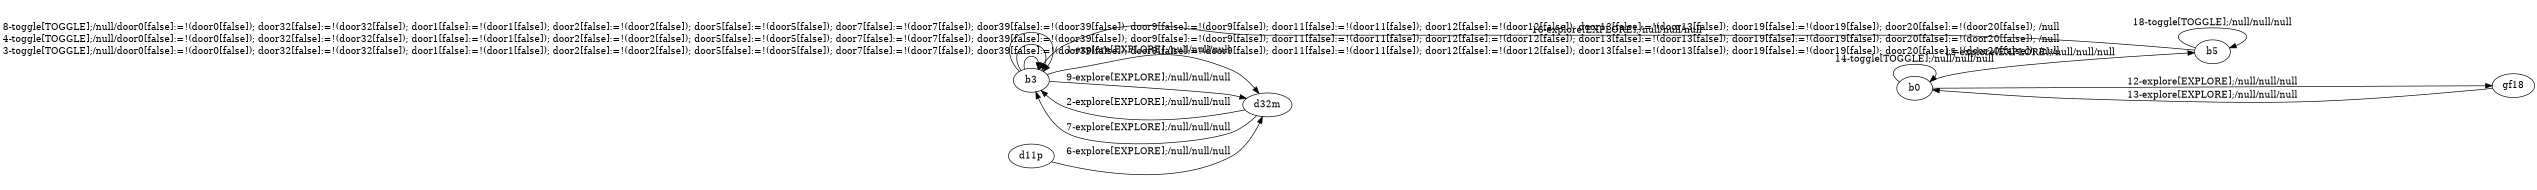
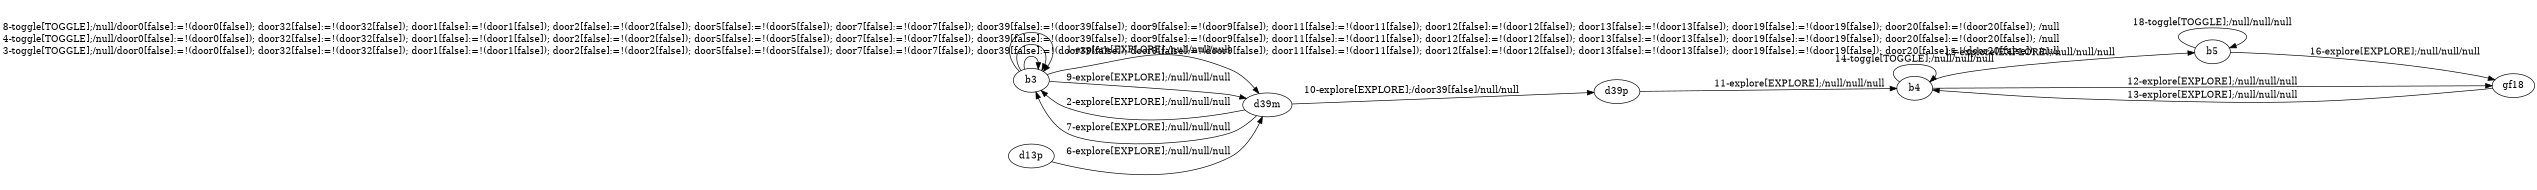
edge "b5" -> "b3": now "b5" -> "gf18"
node "b0": label "b0" -> "b4"
node "d39p": added
node "d32m": label "d32m" -> "d39m"
node "d11p": label "d11p" -> "d13p"
